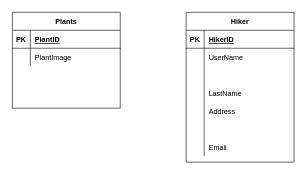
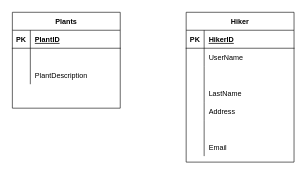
node "PlantImage": removed
node "PlantDescription": added
